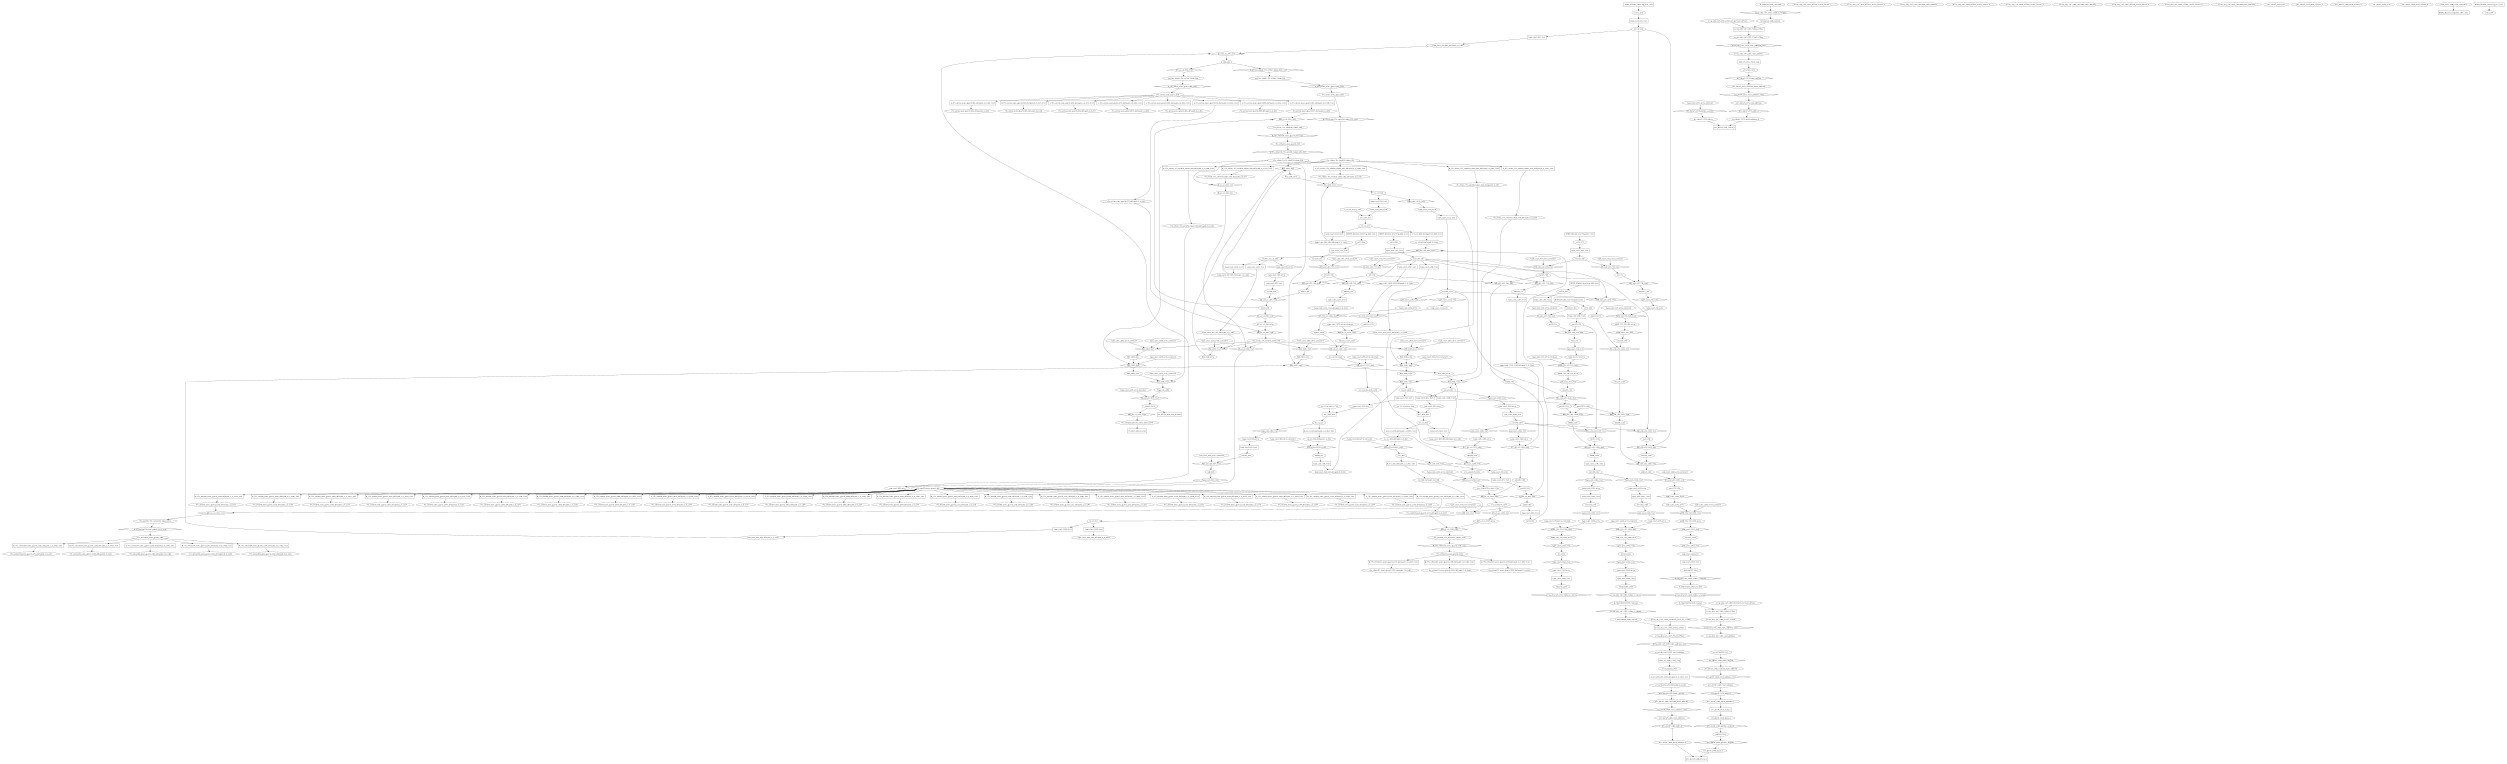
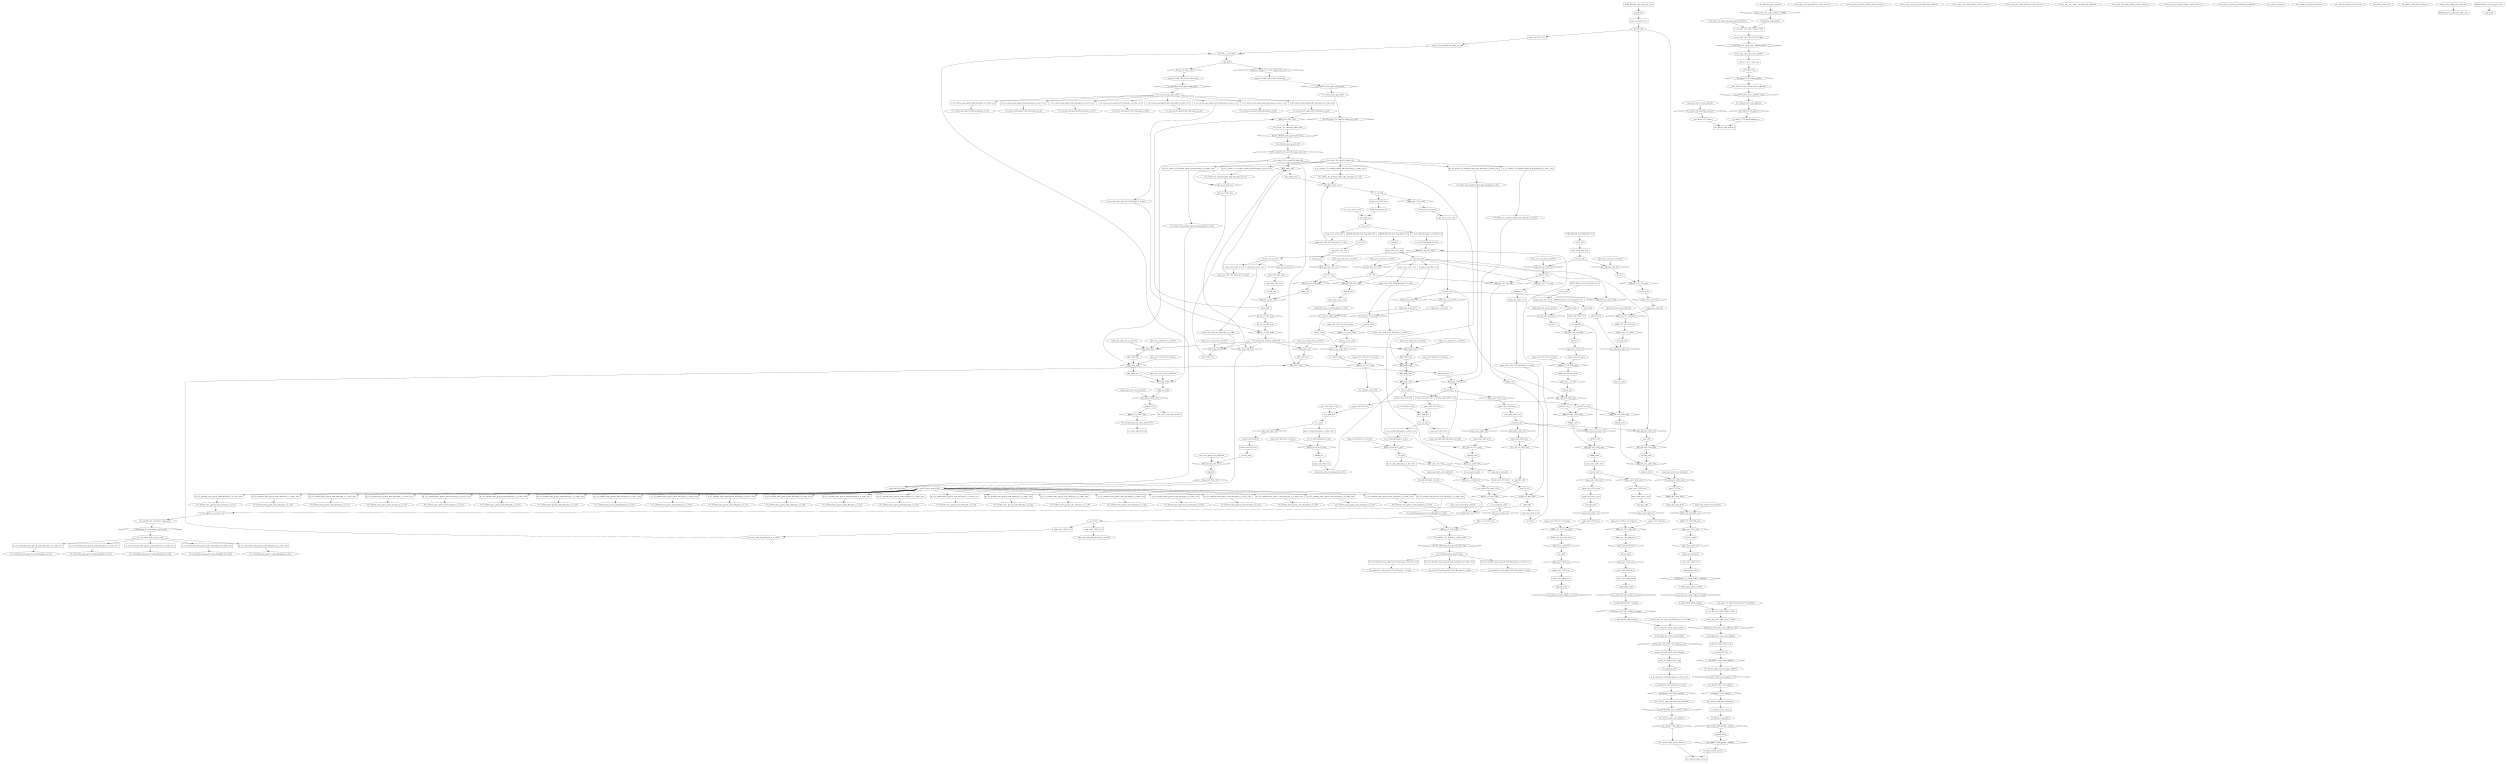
node "addr_of_1410_final_reg": added
